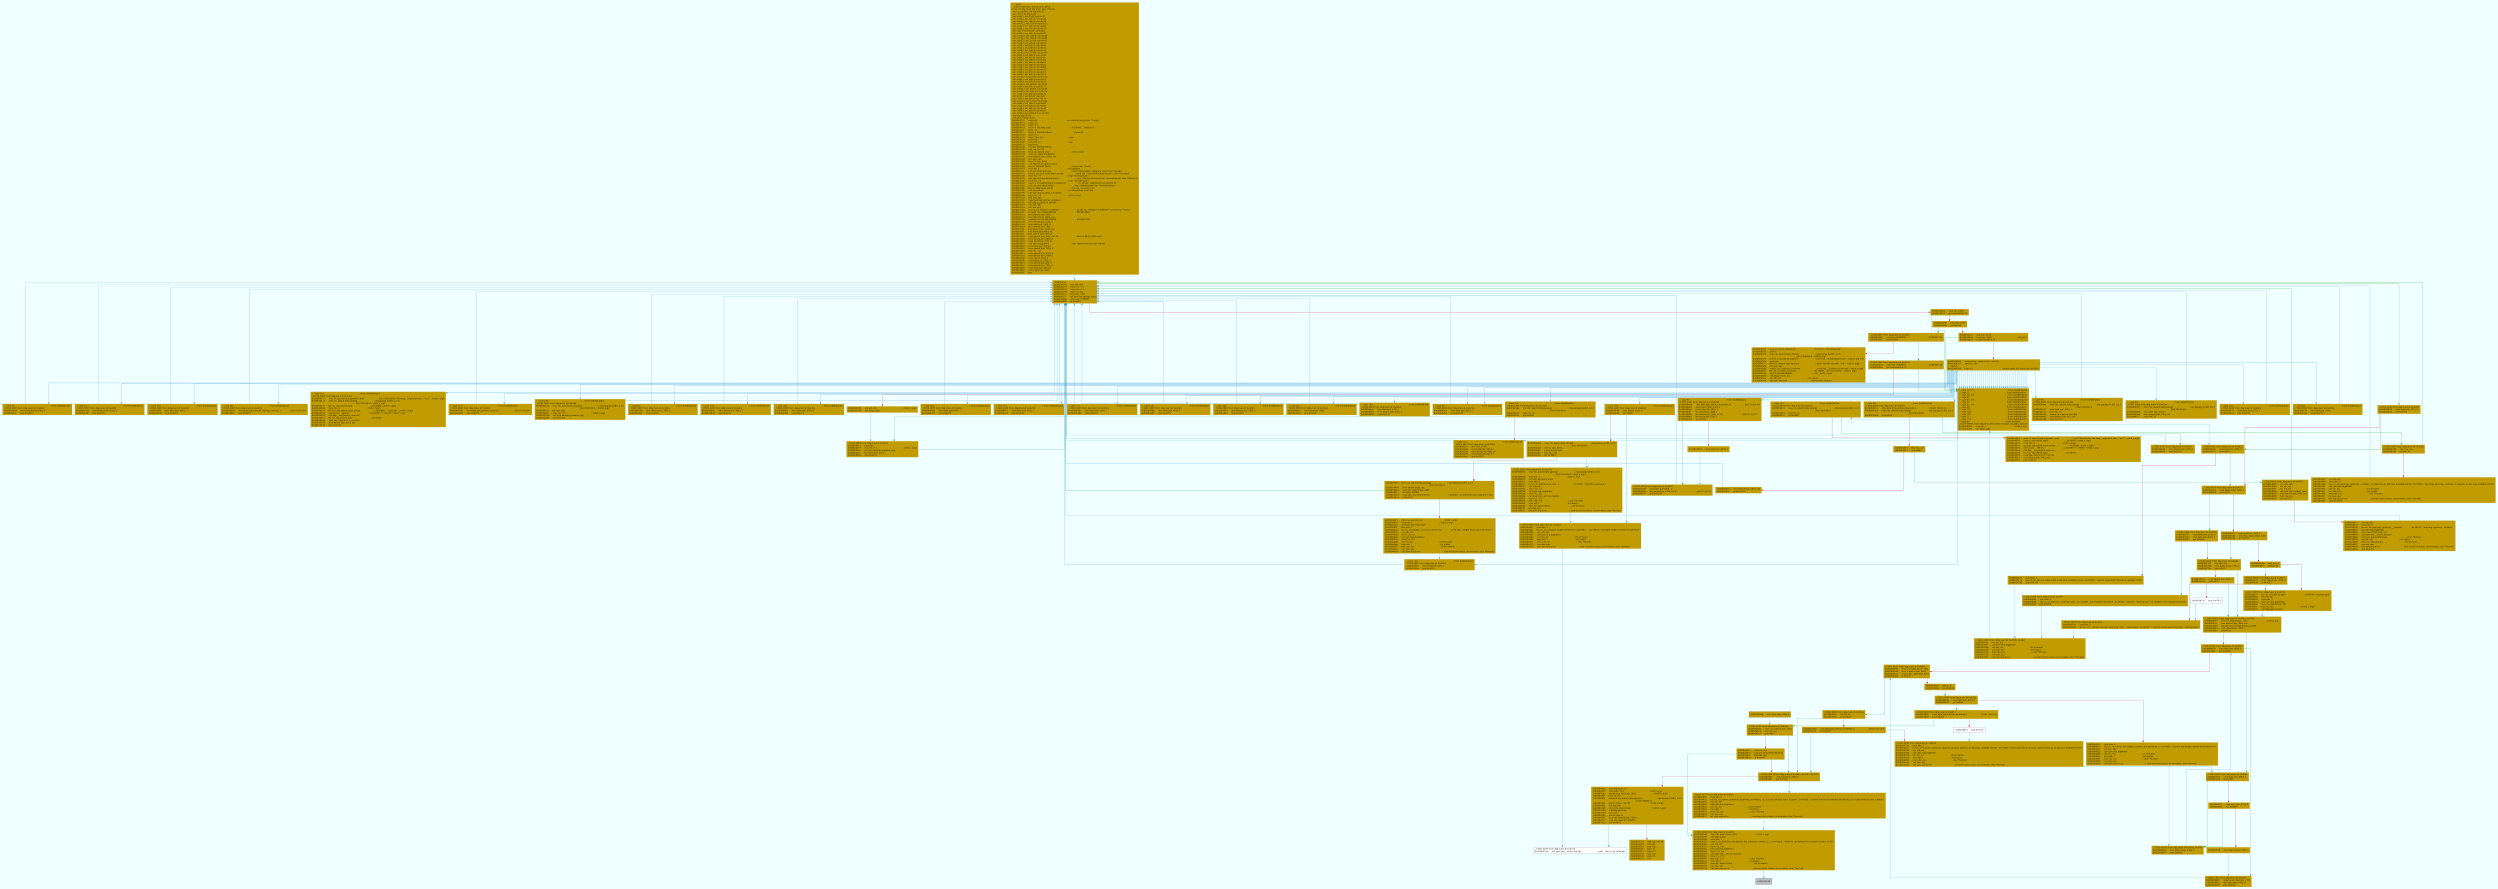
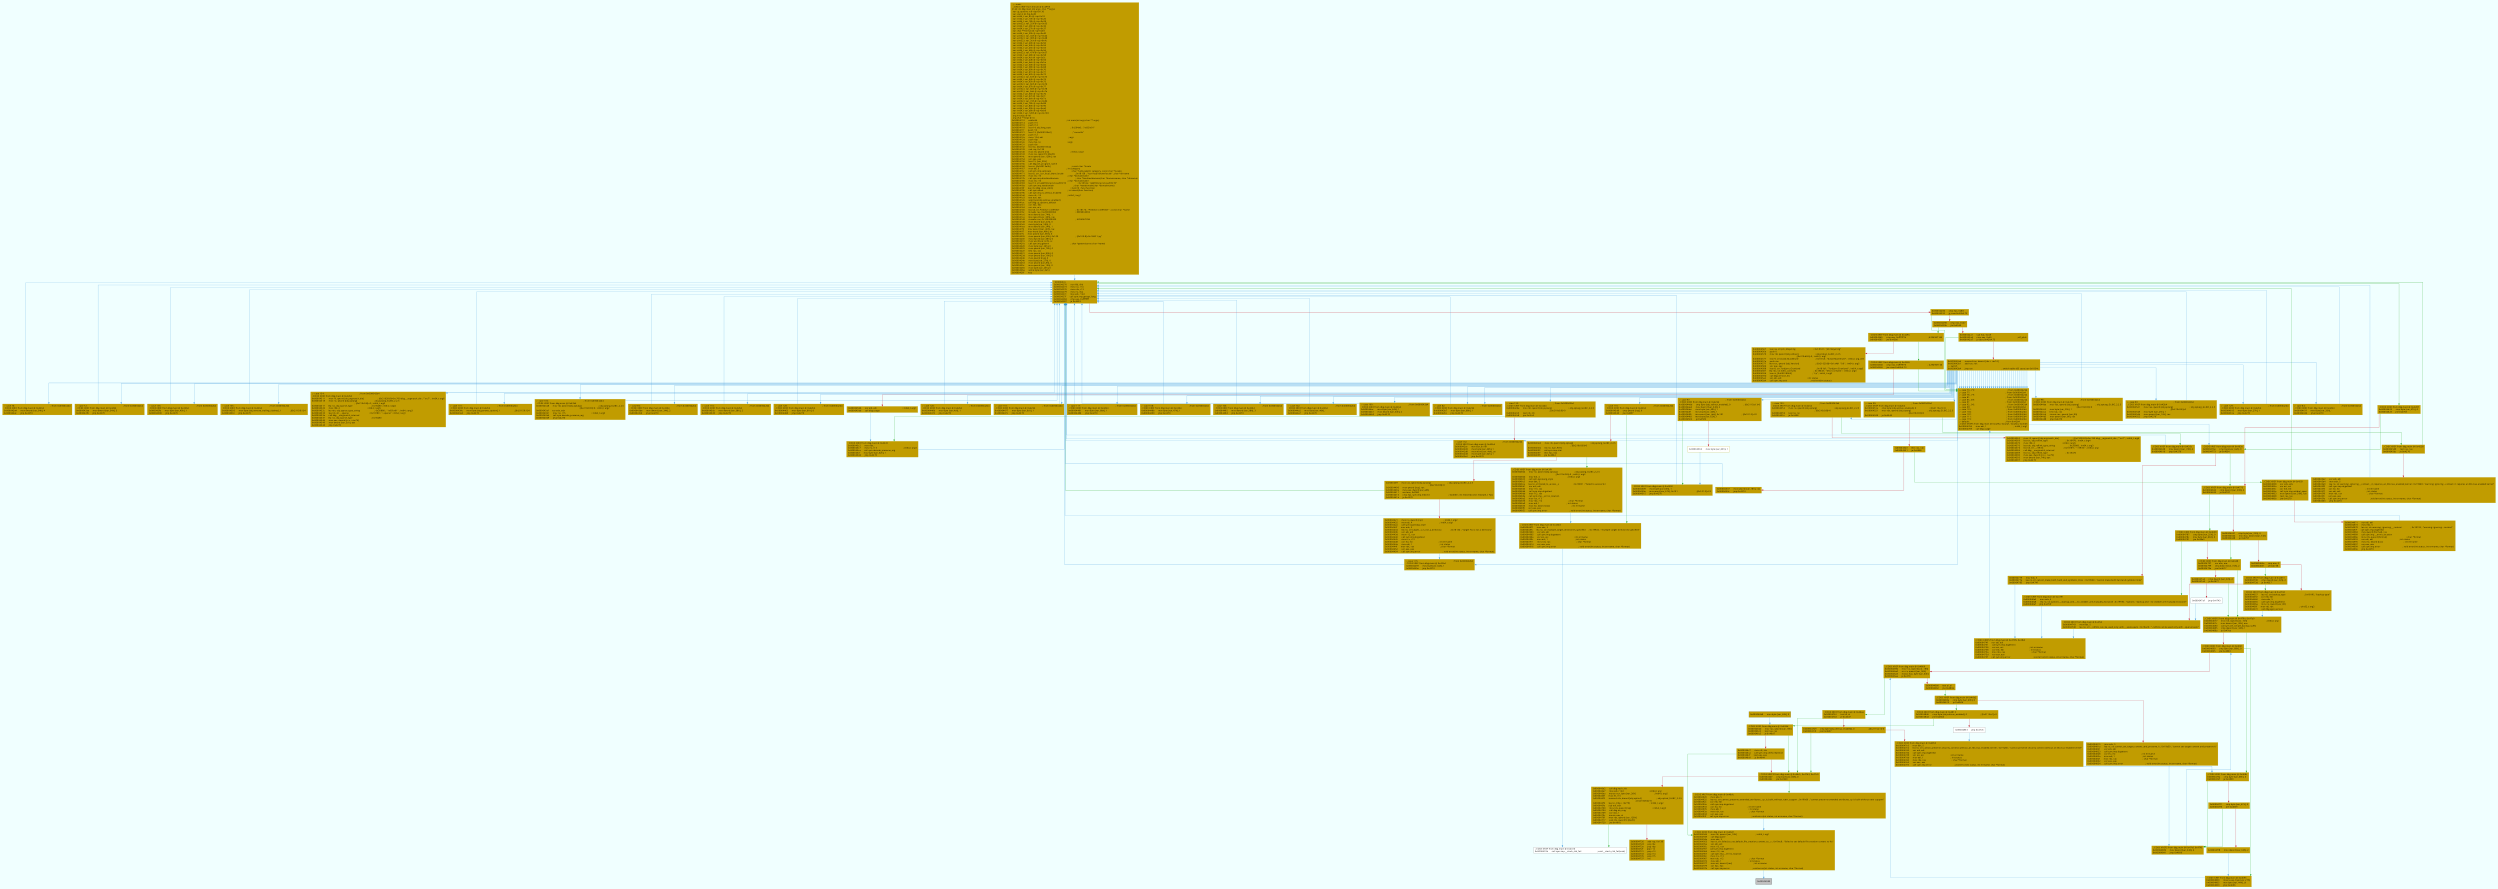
node "0x00004504      mov byte [var_63h], 1": fillcolor #c19c00 -> white
